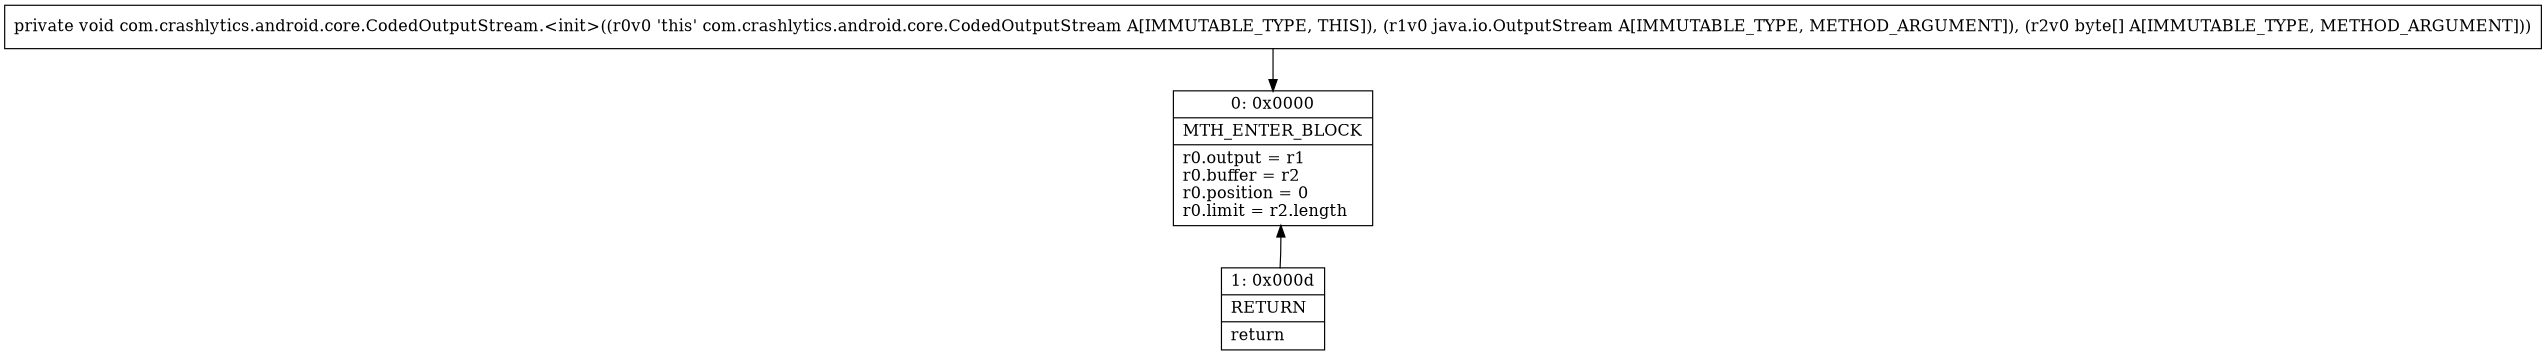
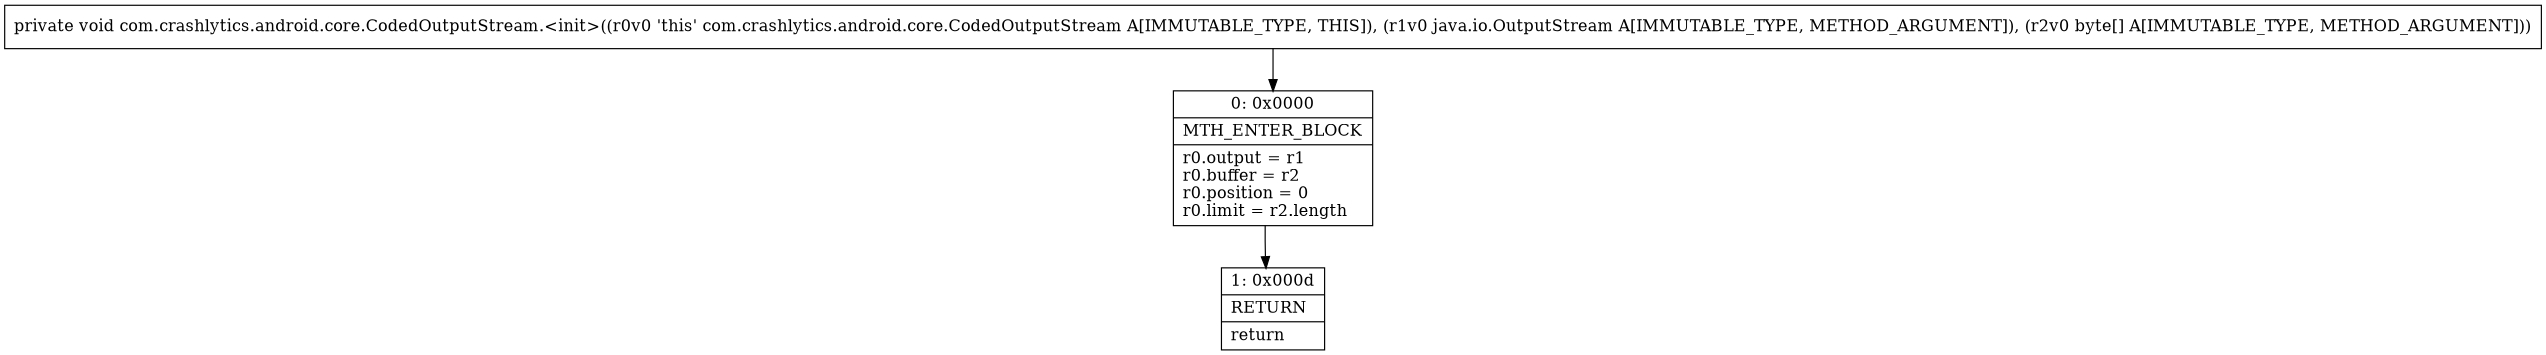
edge "1: 0x000d" -> "0: 0x0000": reversed
